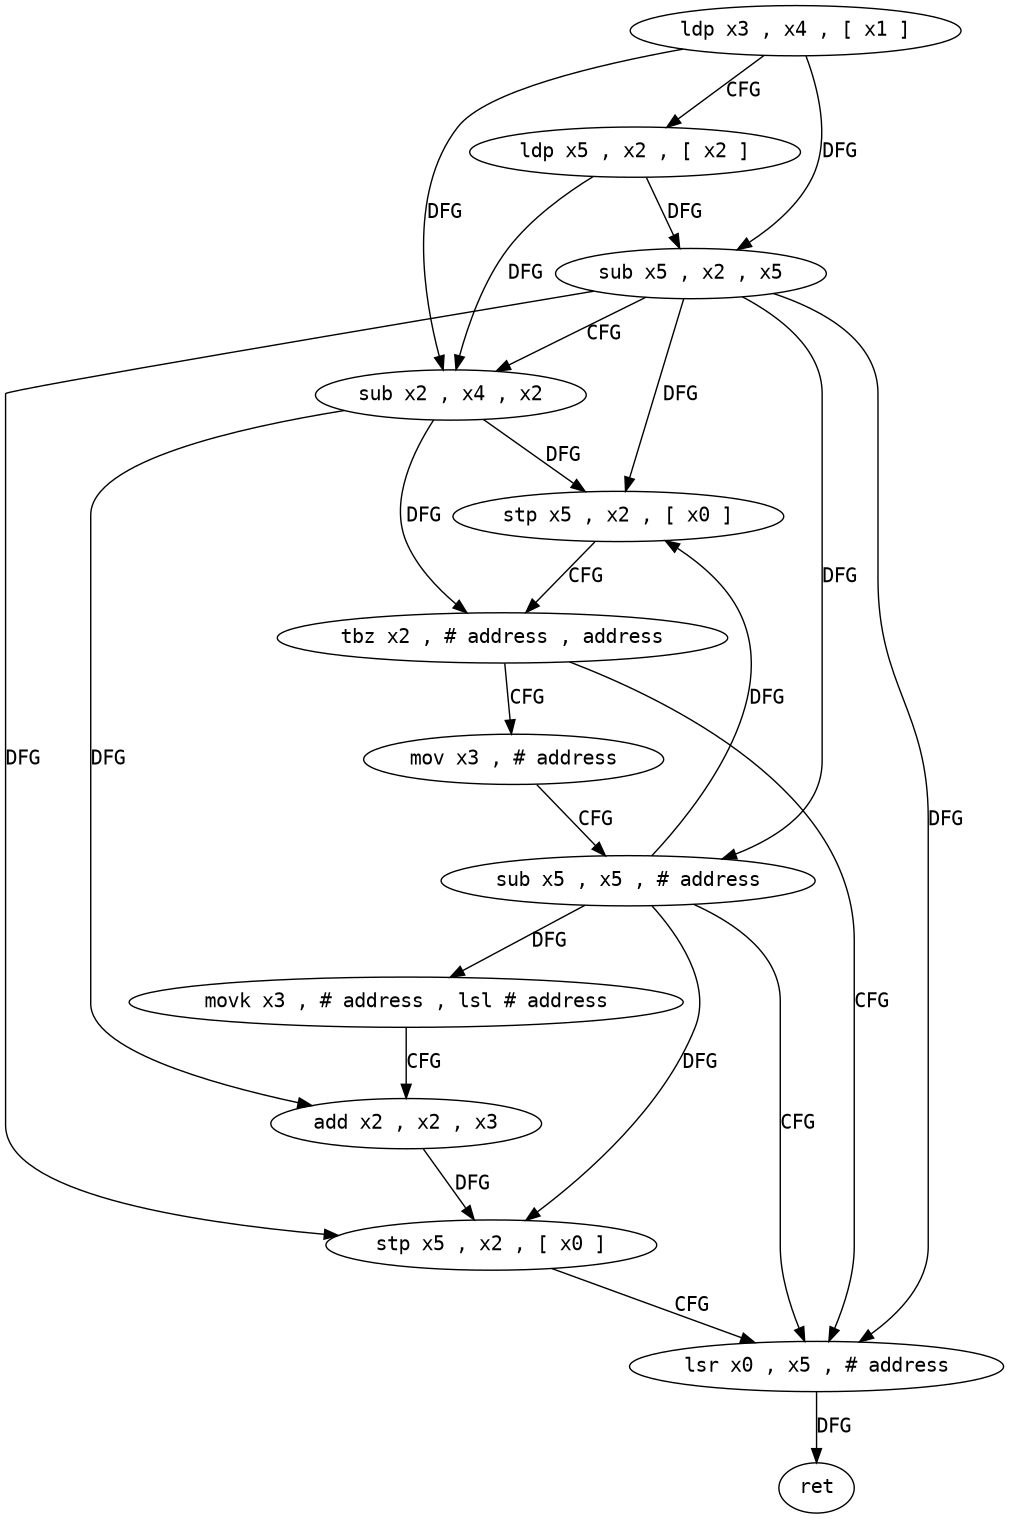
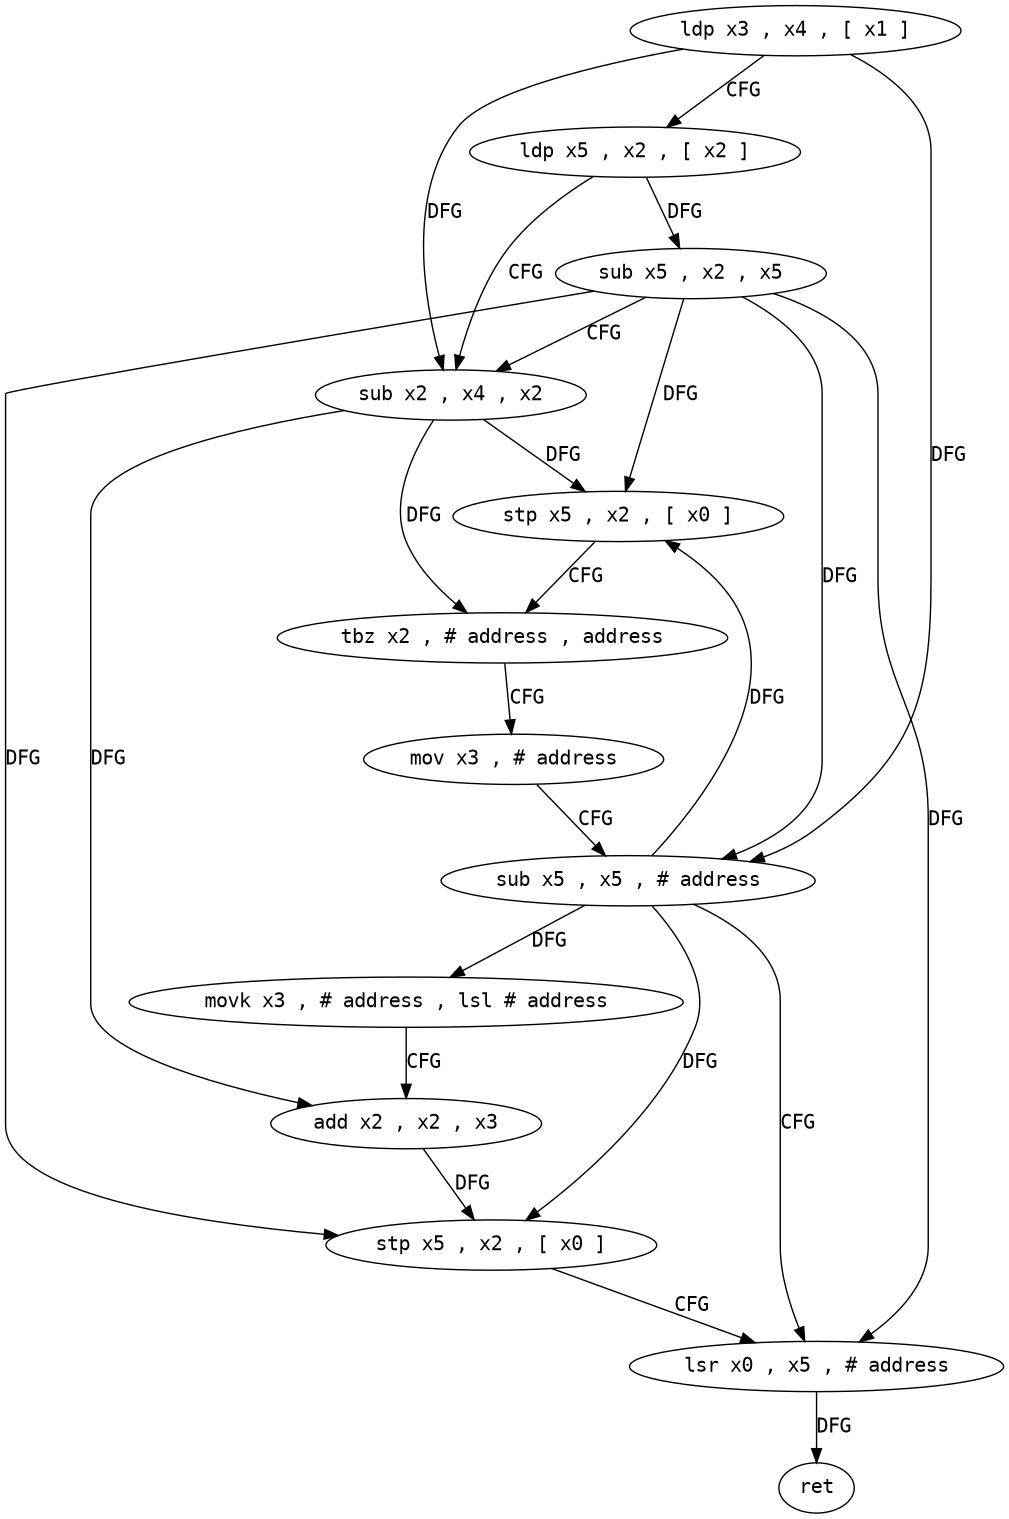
edge "ldp x3 , x4 , [ x1 ]" -> "sub x5 , x2 , x5": now "ldp x3 , x4 , [ x1 ]" -> "sub x5 , x5 , # address"
edge "ldp x5 , x2 , [ x2 ]" -> "sub x2 , x4 , x2": label "DFG" -> "CFG"
edge "tbz x2 , # address , address" -> "lsr x0 , x5 , # address": removed, label "CFG"
